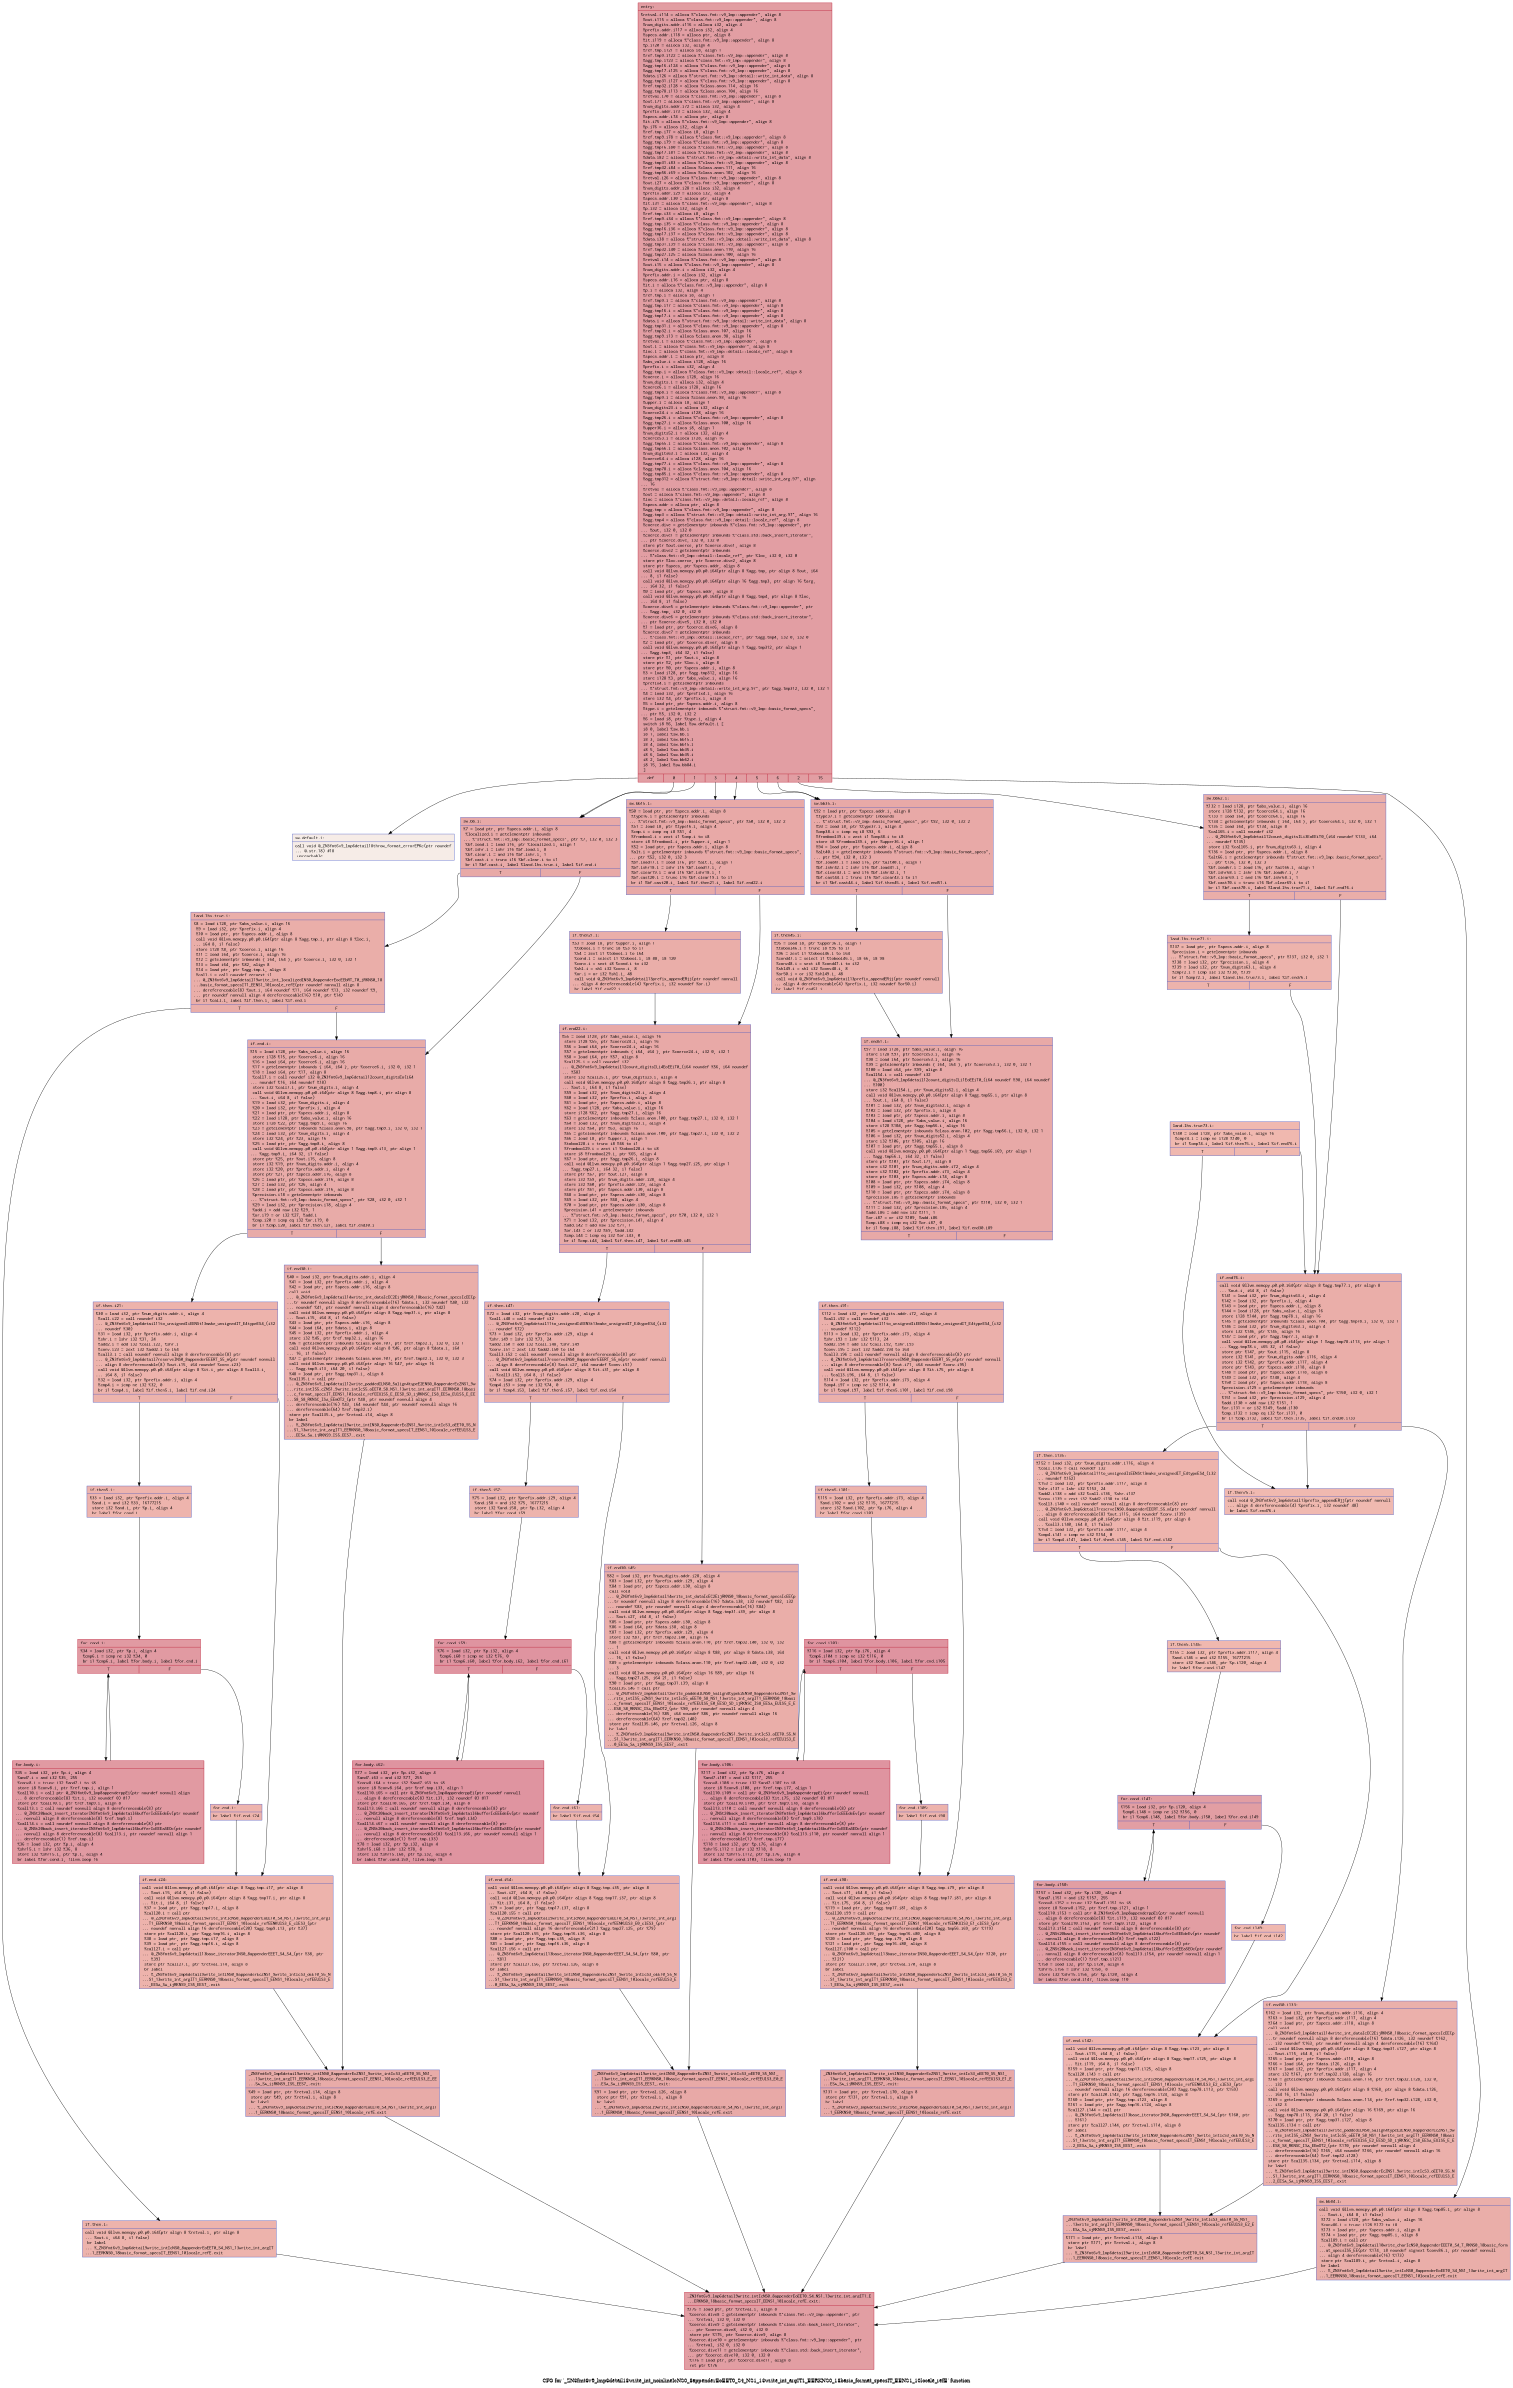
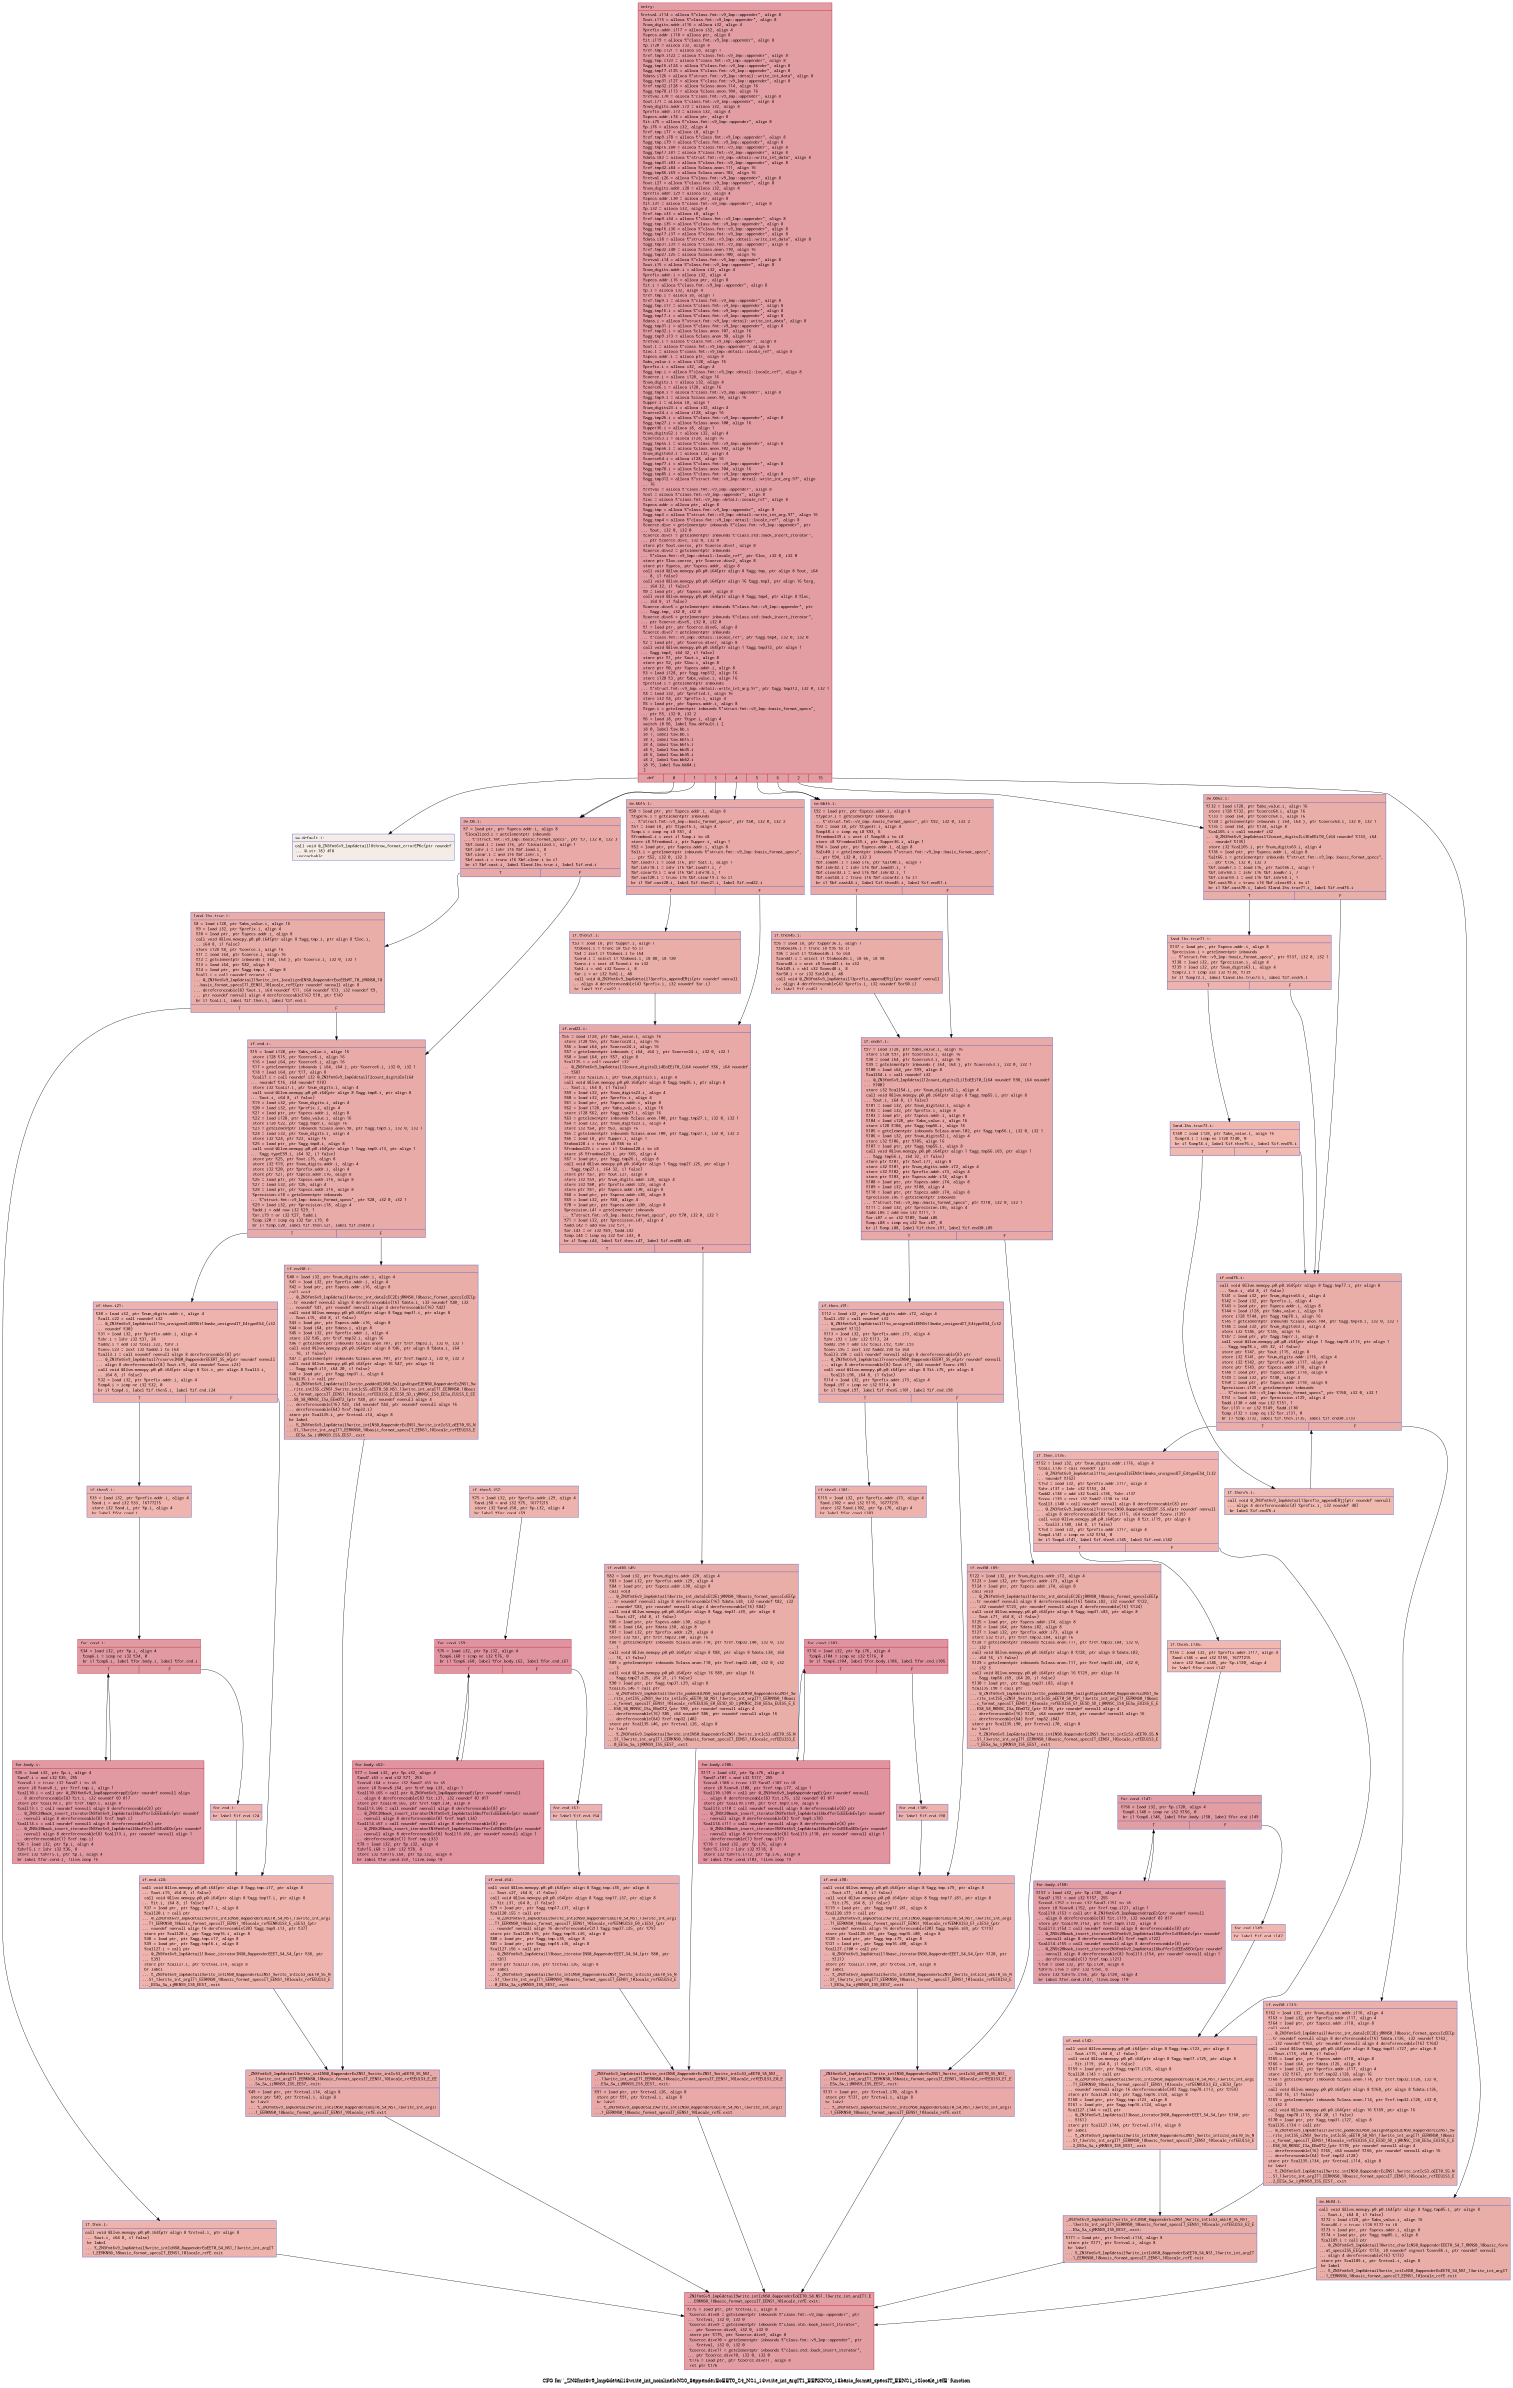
edge "land.lhs.true71.i:" -> "land.lhs.true73.i:": added
node "if.end.i:": text "... %agg.tmp9.i, i64 32, i1 false)" -> "... %agg.typeES9.i, i64 32, i1 false)"
edge "if.end51.i:" -> "if.then.i91:": added
node "if.then.i47:": removed
edge "if.end76.i:" -> "if.then75.i:": reversed
node "if.end30.i89:": added
